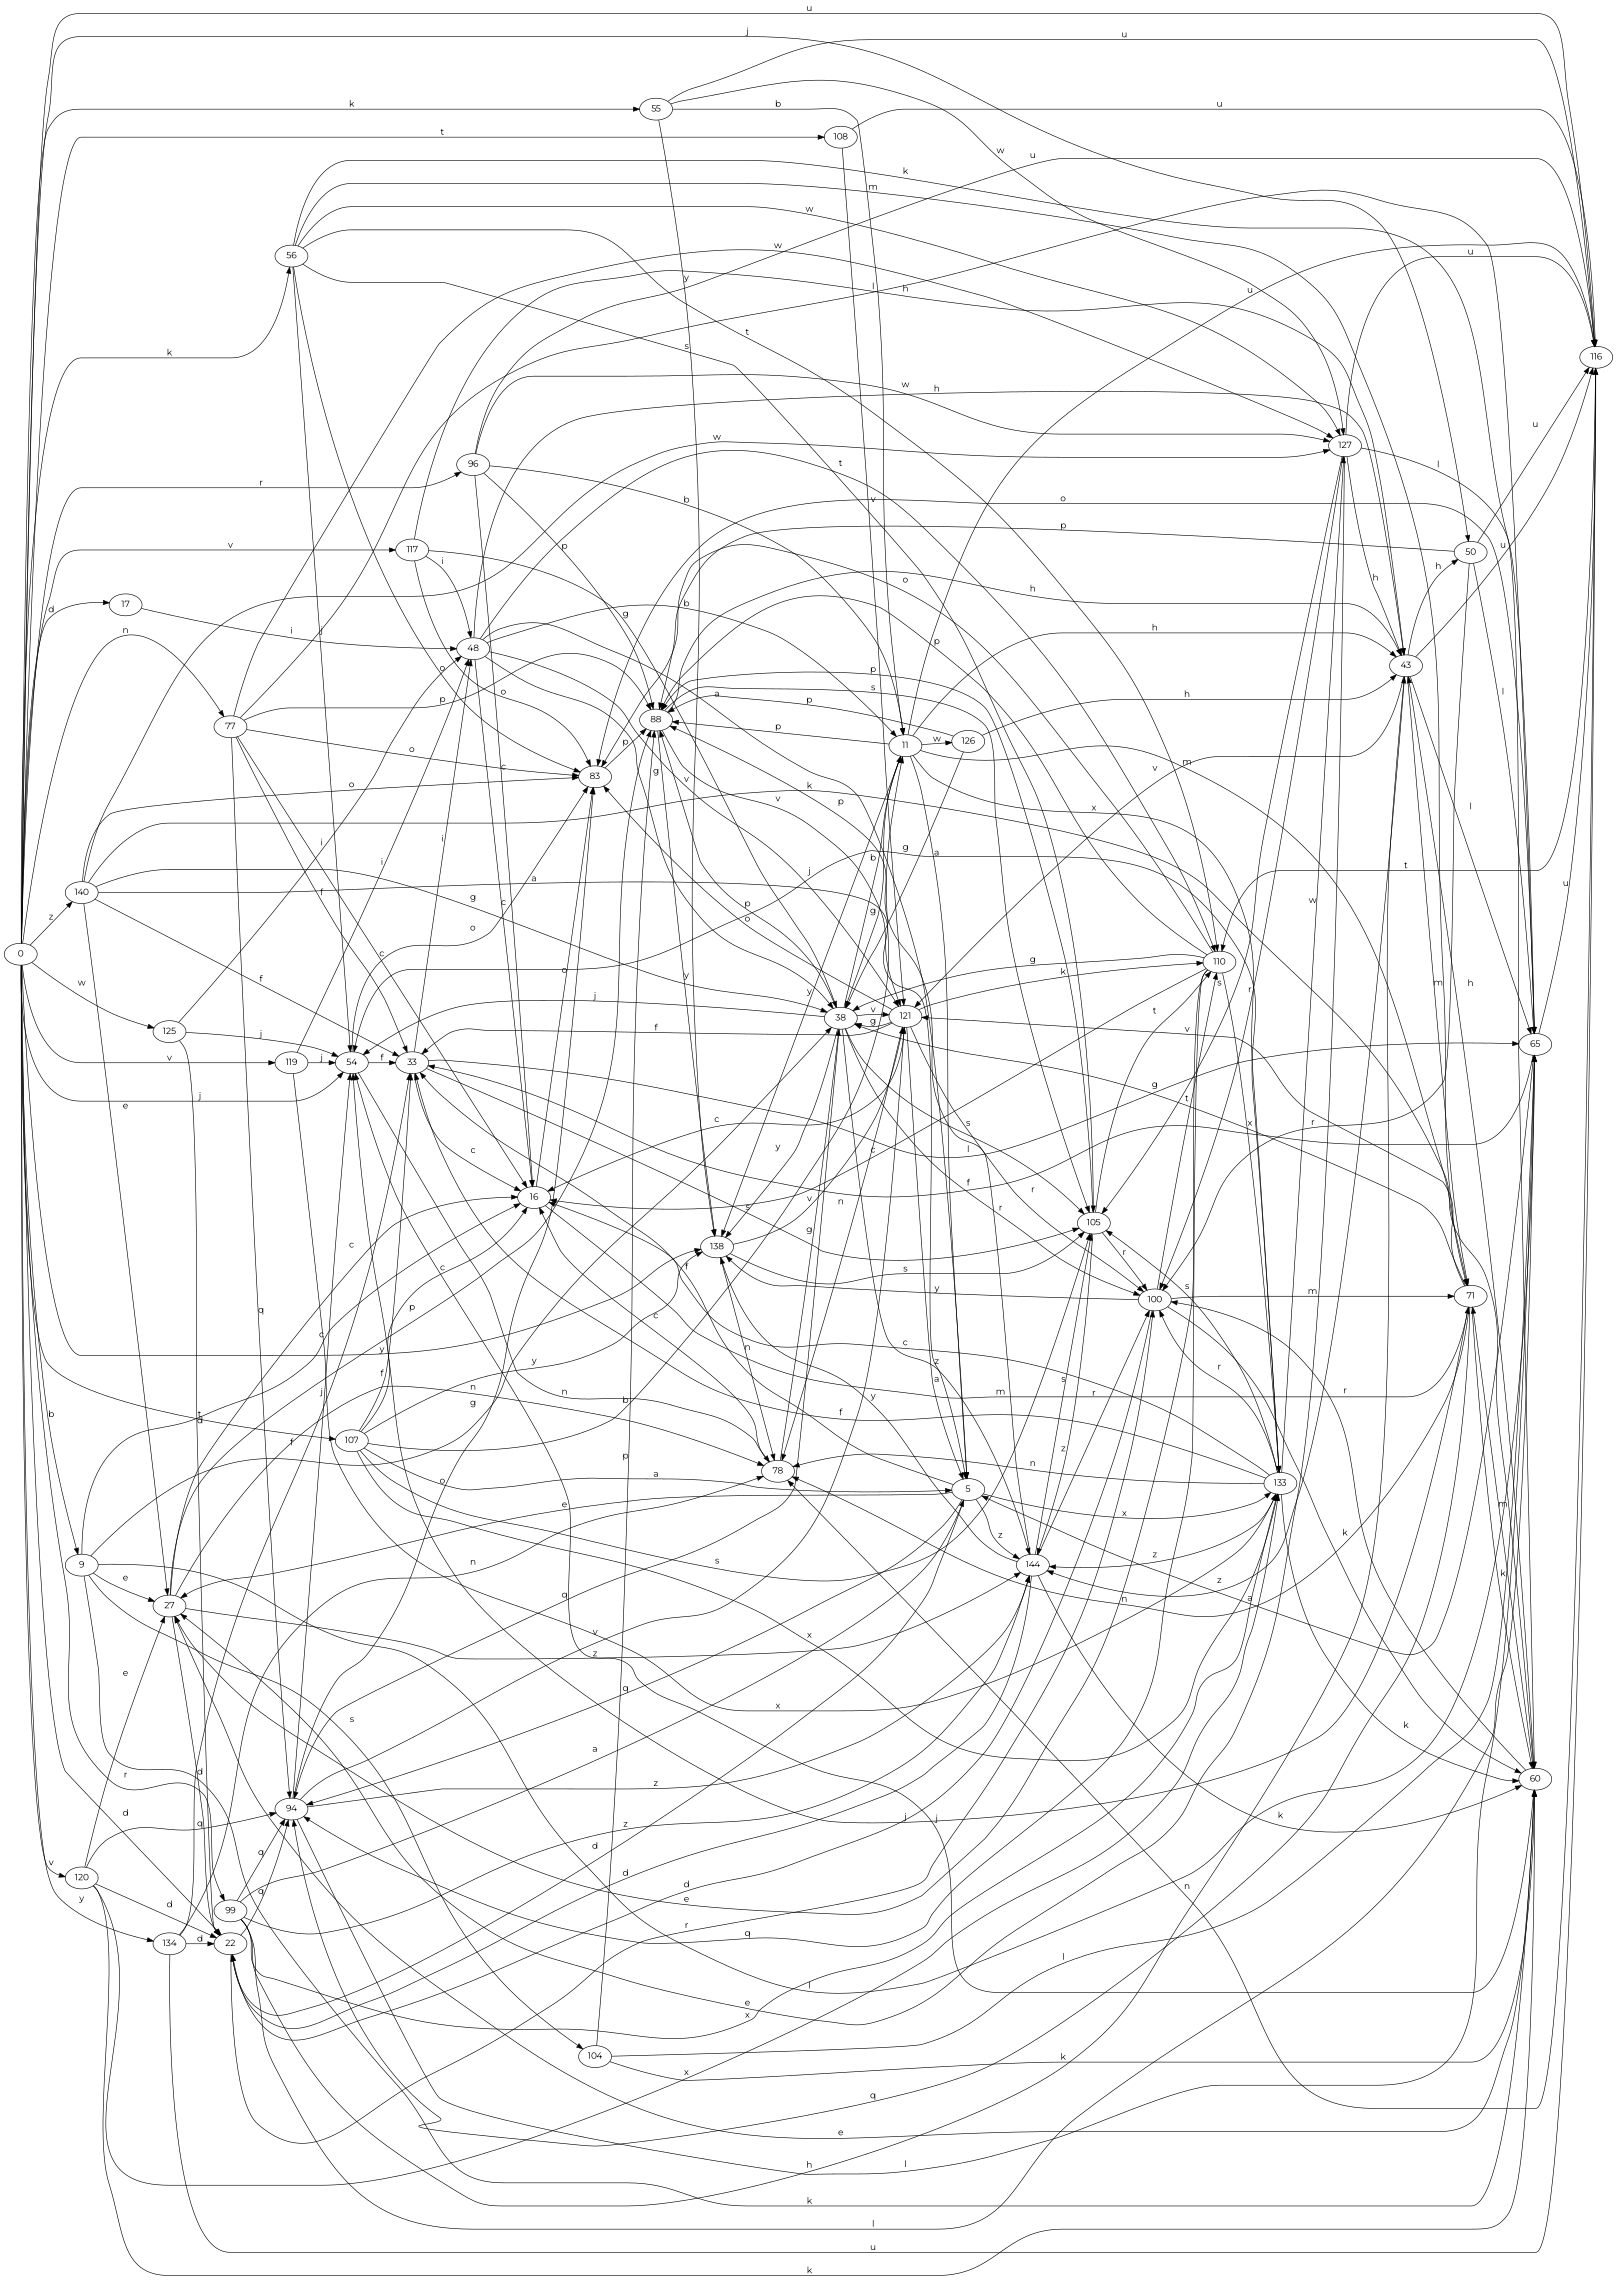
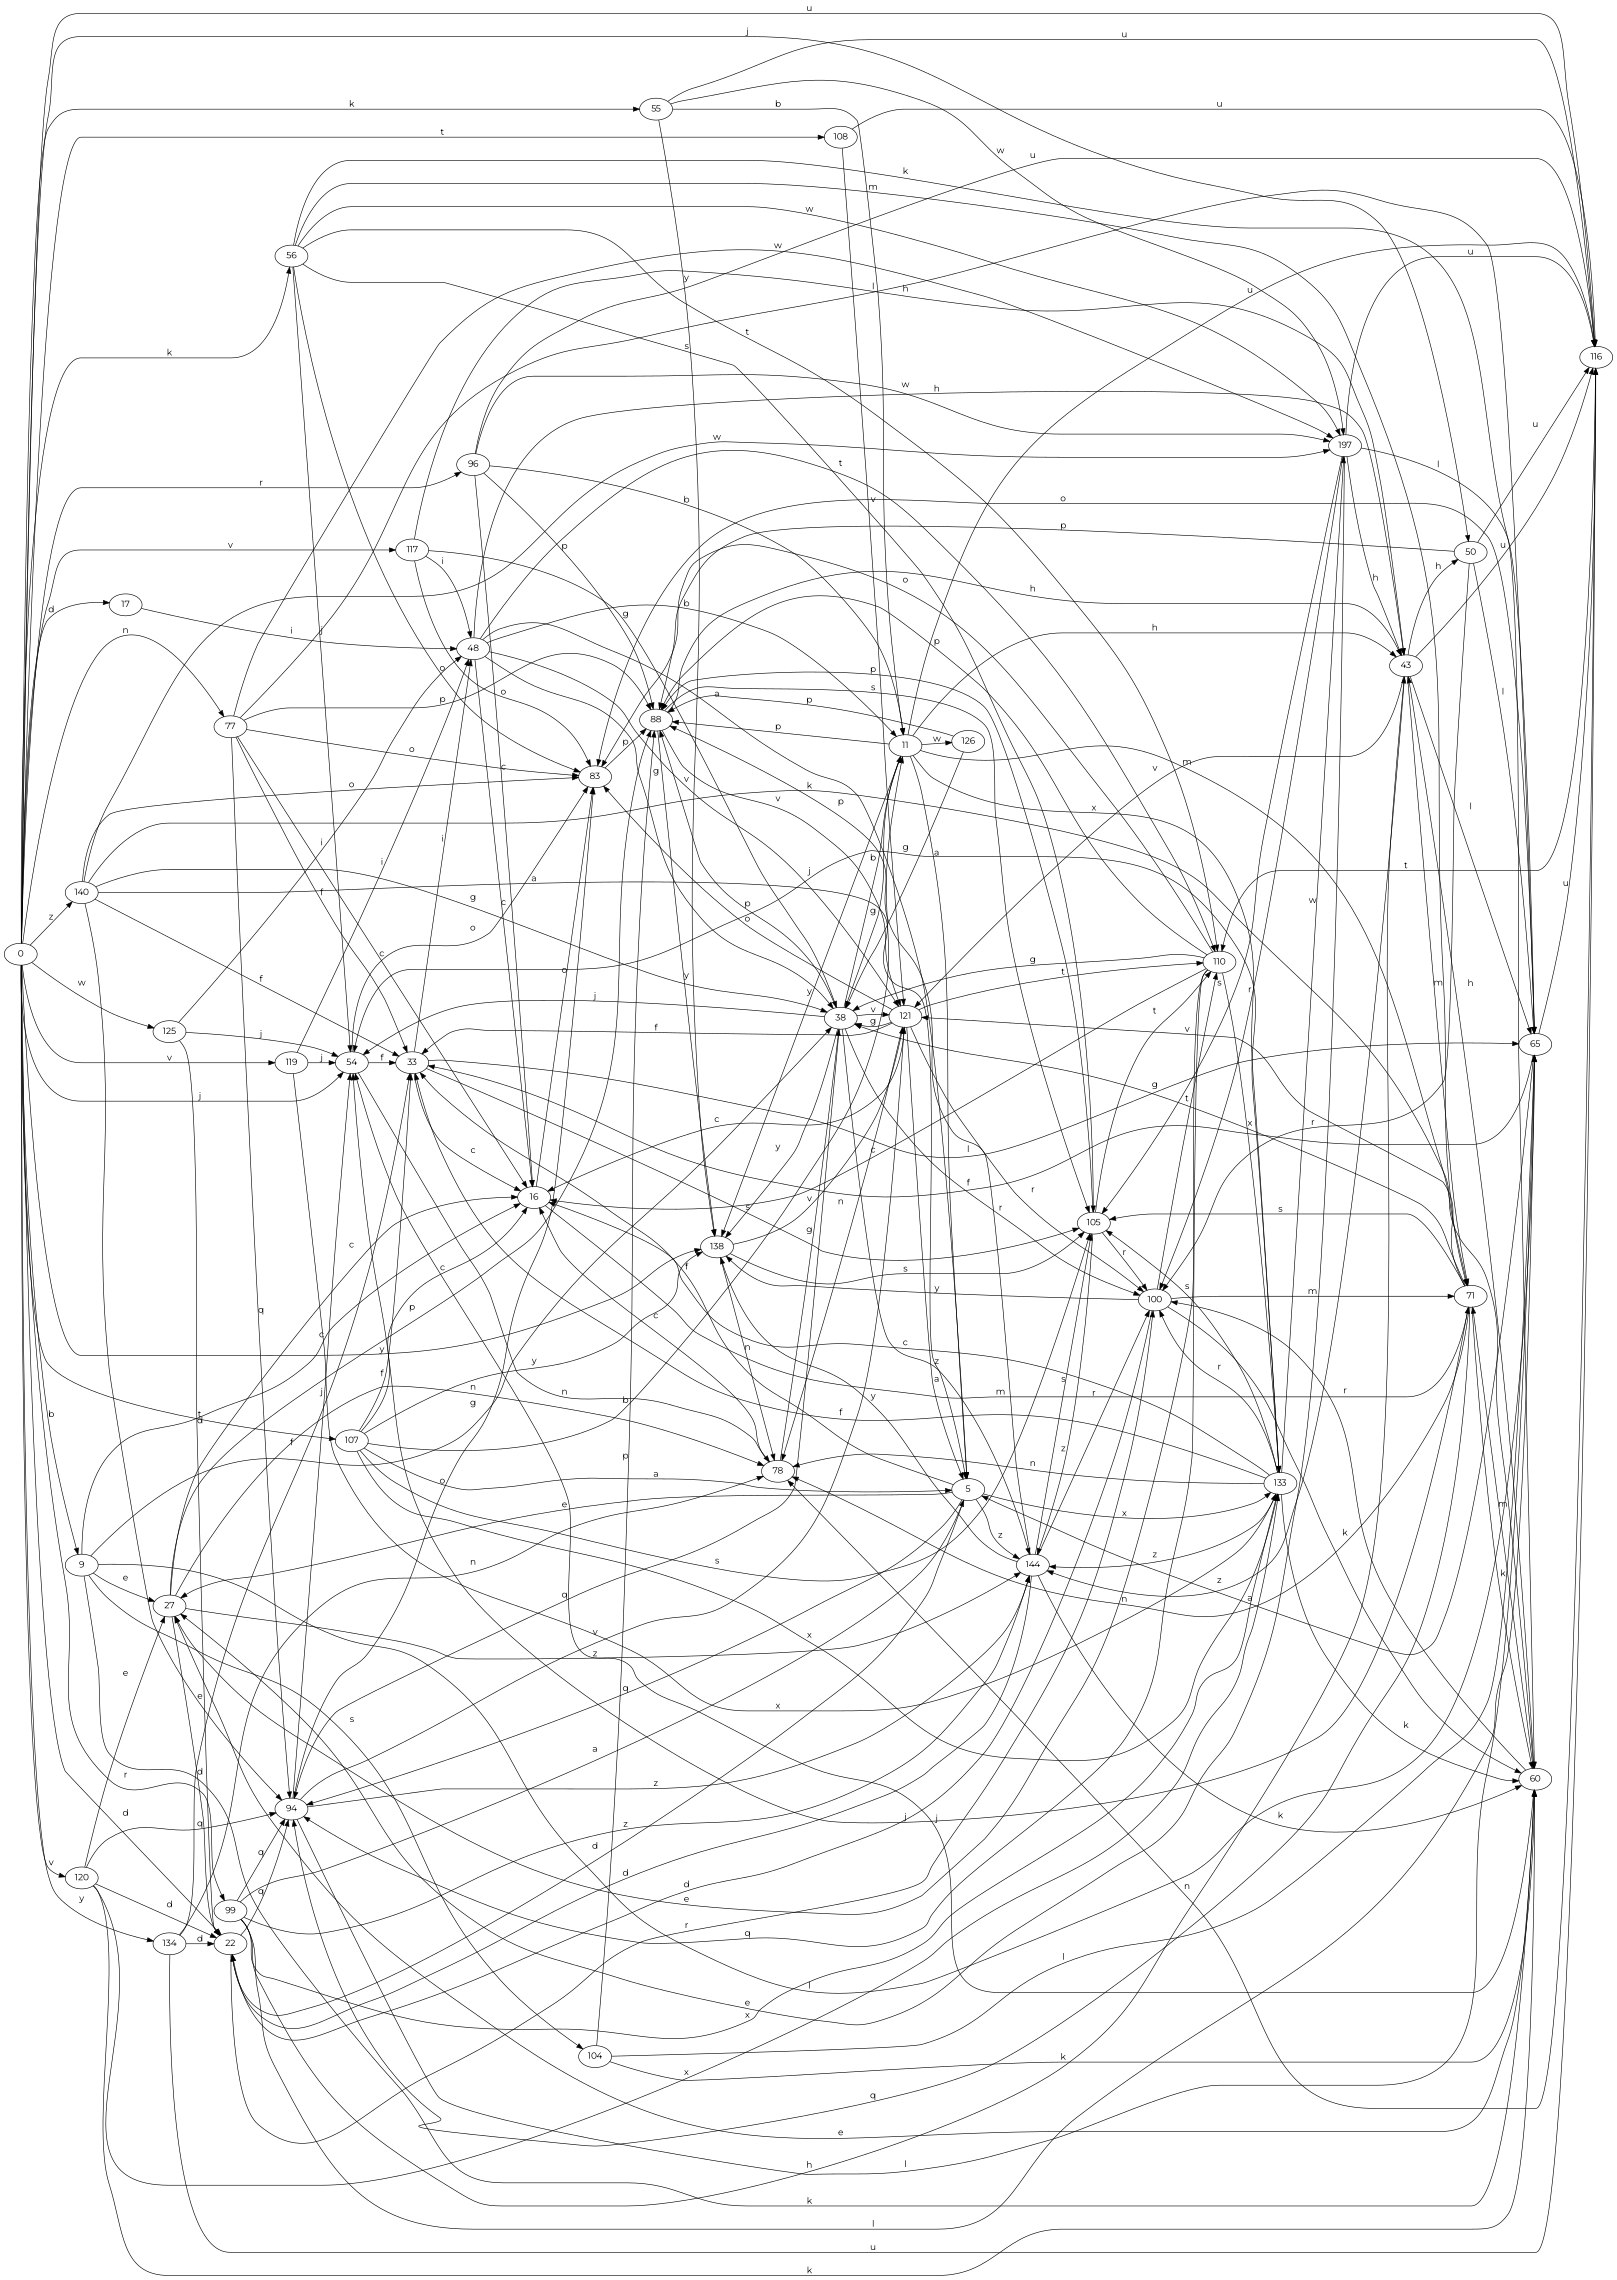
node "127": label "127" -> "197"
edge "126" -> "43": removed, label "h"
edge "121" -> "110": label "k" -> "t"
edge "38" -> "105": now "71" -> "105"
edge "140" -> "27": now "140" -> "94"
